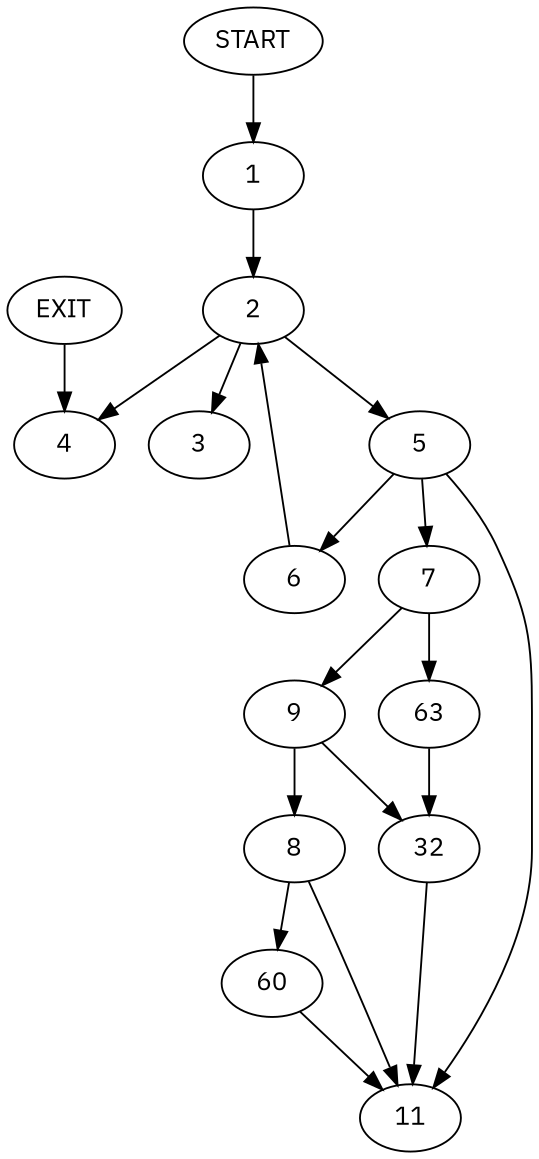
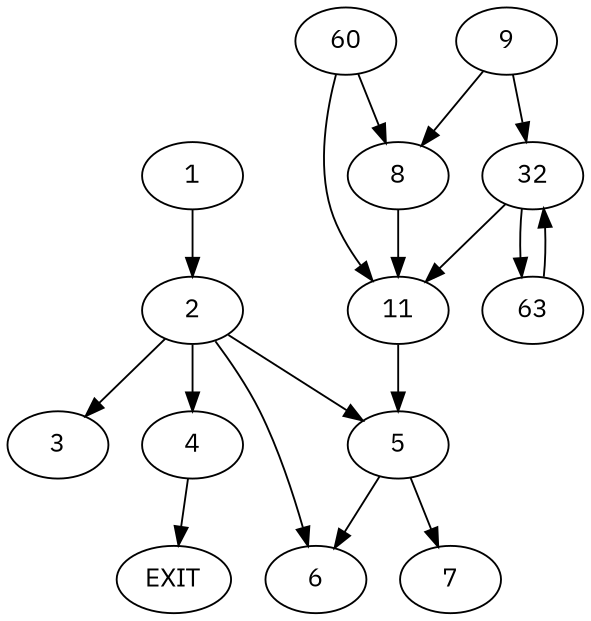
node "START": removed
edge "EXIT" -> "4": reversed
edge "6" -> "2": reversed
edge "7" -> "63": now "32" -> "63"
edge "7" -> "9": removed
edge "5" -> "11": reversed
edge "8" -> "60": reversed
